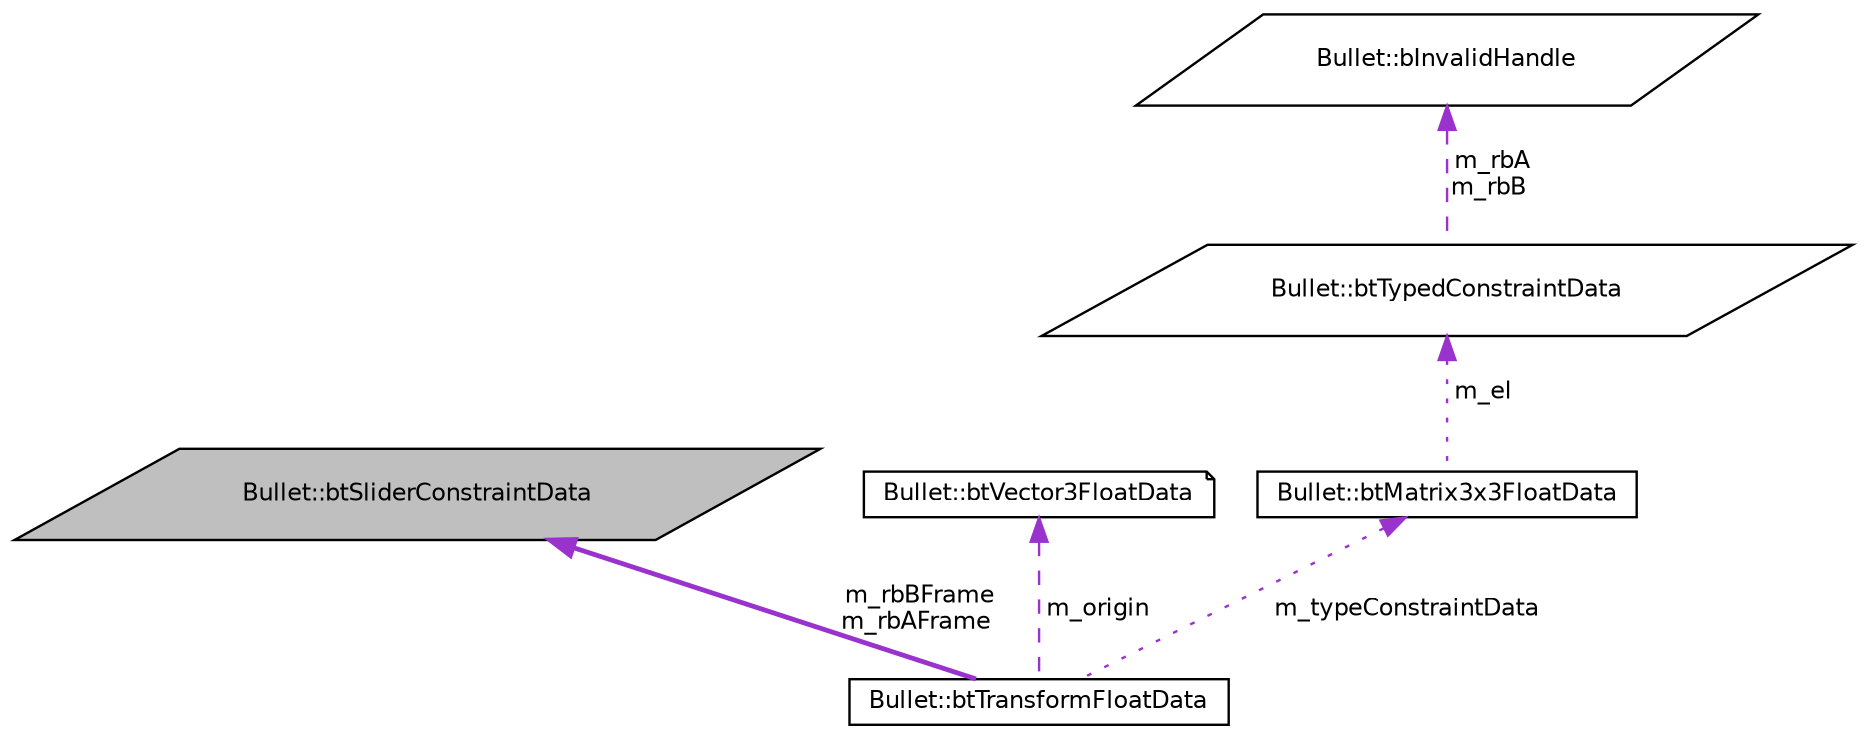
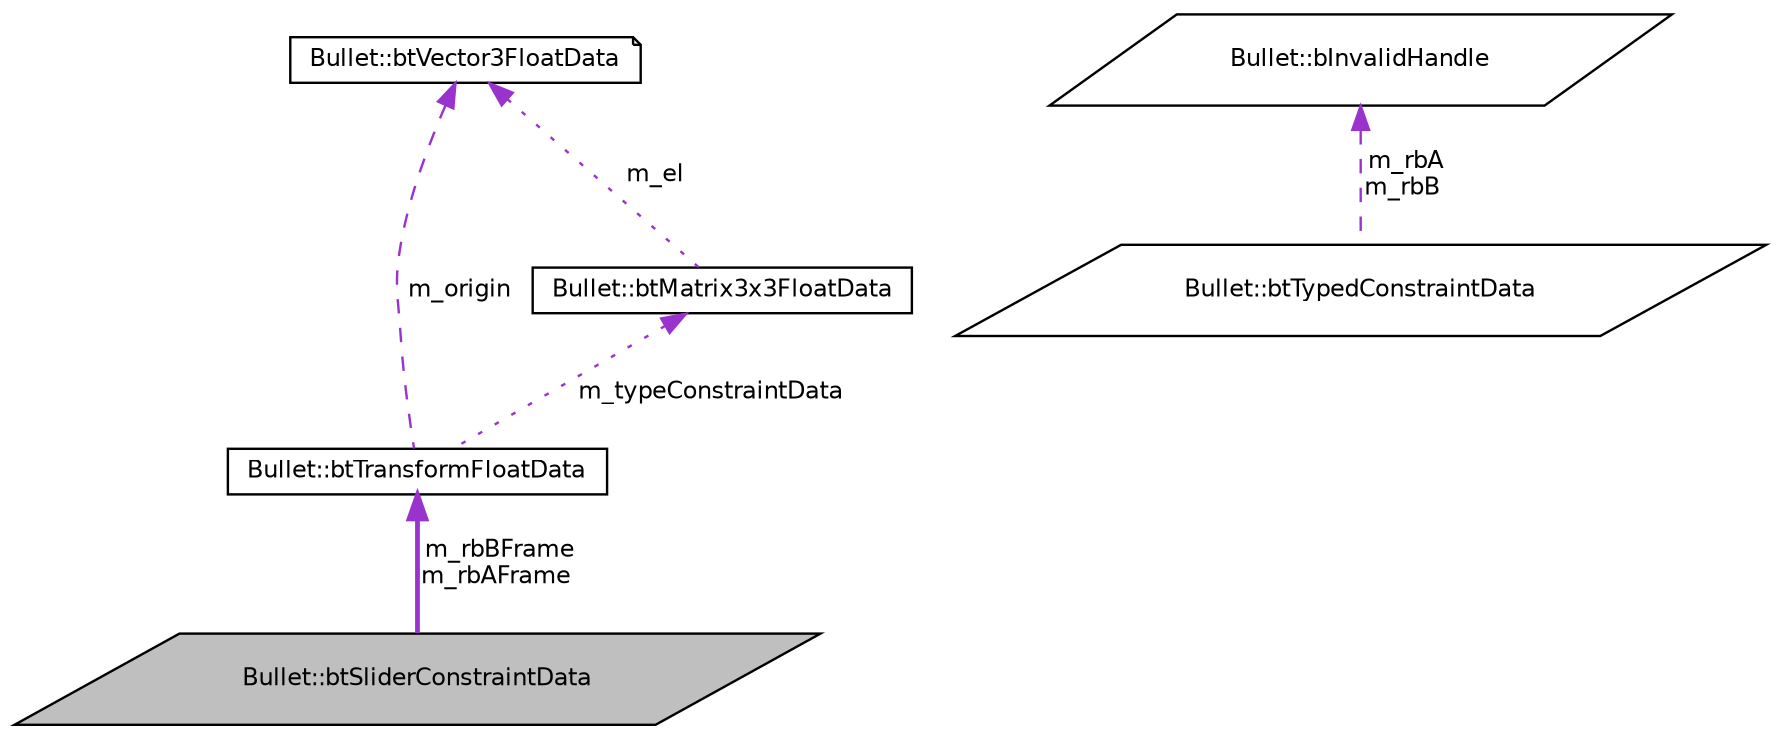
edge "Bullet::btMatrix3x3FloatData" -> "Bullet::btTypedConstraintData": now "Bullet::btMatrix3x3FloatData" -> "Bullet::btVector3FloatData"
edge "Bullet::btTransformFloatData" -> "Bullet::btSliderConstraintData": reversed
